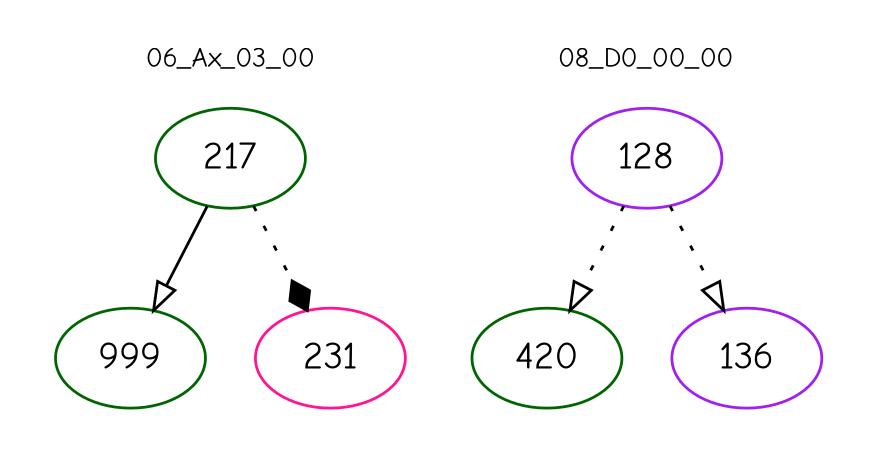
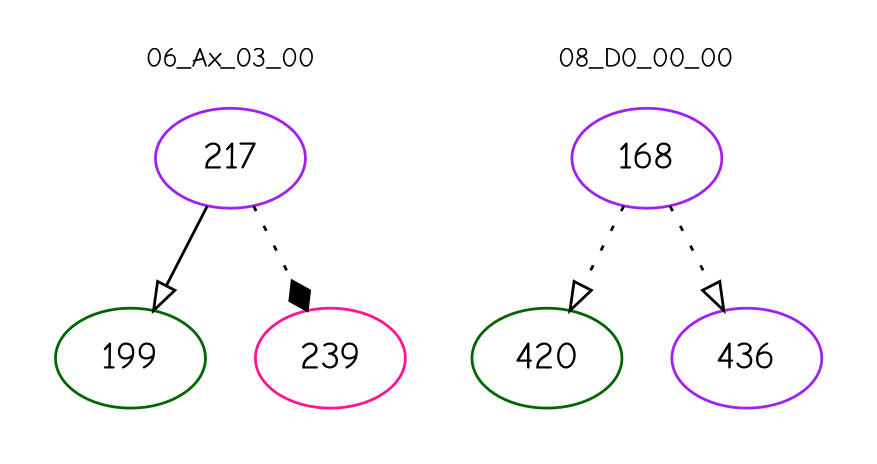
node "217": color darkgreen -> purple
node "128": label "128" -> "168"
node "999": label "999" -> "199"
node "231": label "231" -> "239"
node "136": label "136" -> "436"
